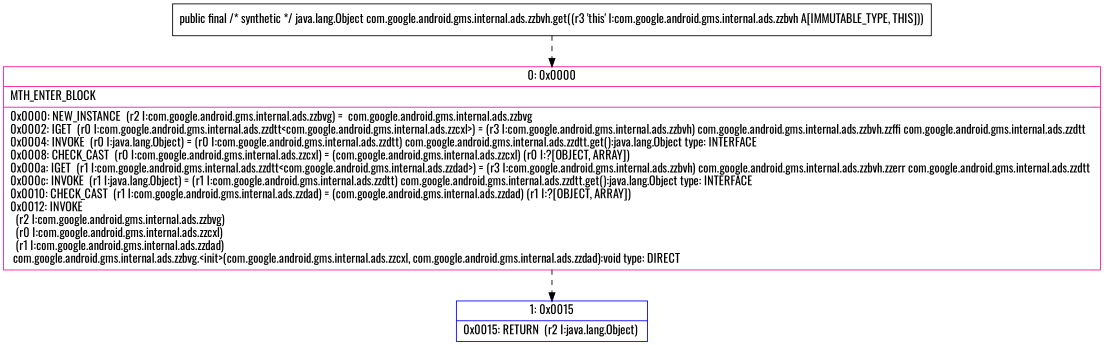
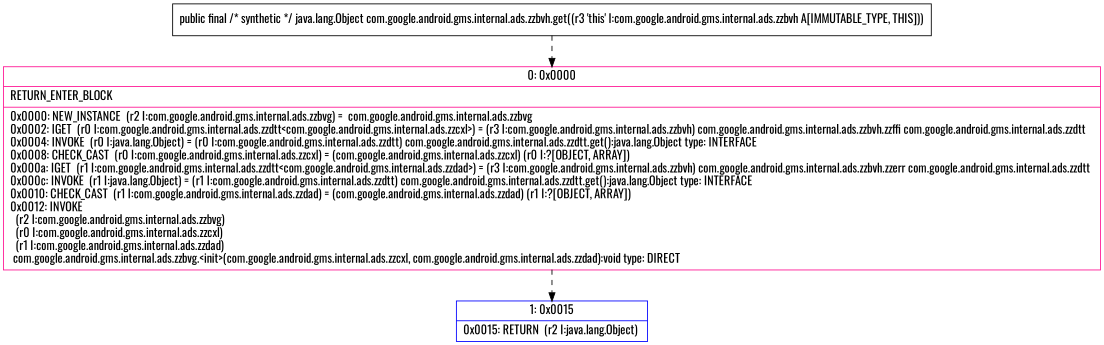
node "0: 0x0000": text "MTH_ENTER_BLOCK" -> "RETURN_ENTER_BLOCK"
